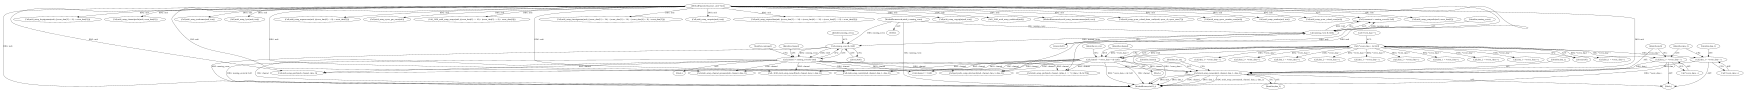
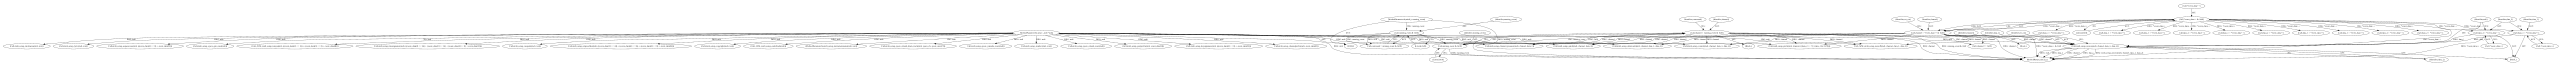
edge "(MethodParameterIn,struct _mdi *mdi)" -> "(Call,command = running_event & 0xf0)": now "(MethodParameterIn,struct _mdi *mdi)" -> "1000141"
edge "(MethodParameterIn,struct _mdi *mdi)" -> "(Call,midi_setup_sysex_gm_reset(mdi))": label "DDG: mdi" -> "CFG: mdi"
edge "(MethodParameterIn,uint8_t running_event)" -> "(Call,running_event & 0x0f)": removed, label "DDG: running_event"
node "(Call,portprefix_setup_aftertouch(mdi, channel, data_1, data_2))": label "(Call,portprefix_setup_aftertouch(mdi, channel, data_1, data_2))" -> "(Call,midi_setup_aftertouch(mdi, channel, data_1, data_2))"
